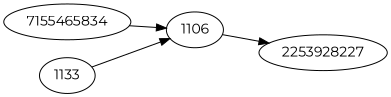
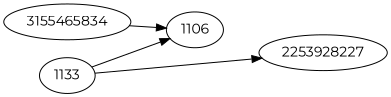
node "7155465834": label "7155465834" -> "3155465834"
edge "1106" -> "2253928227": now "1133" -> "2253928227"
